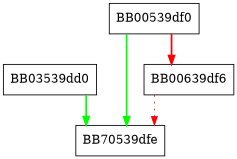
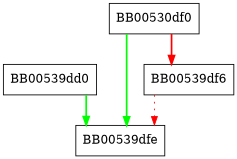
node "BB00539df0": label "BB00539df0" -> "BB00530df0"
node "BB03539dd0": label "BB03539dd0" -> "BB00539dd0"
node "BB00639df6": label "BB00639df6" -> "BB00539df6"
node "BB70539dfe": label "BB70539dfe" -> "BB00539dfe"
